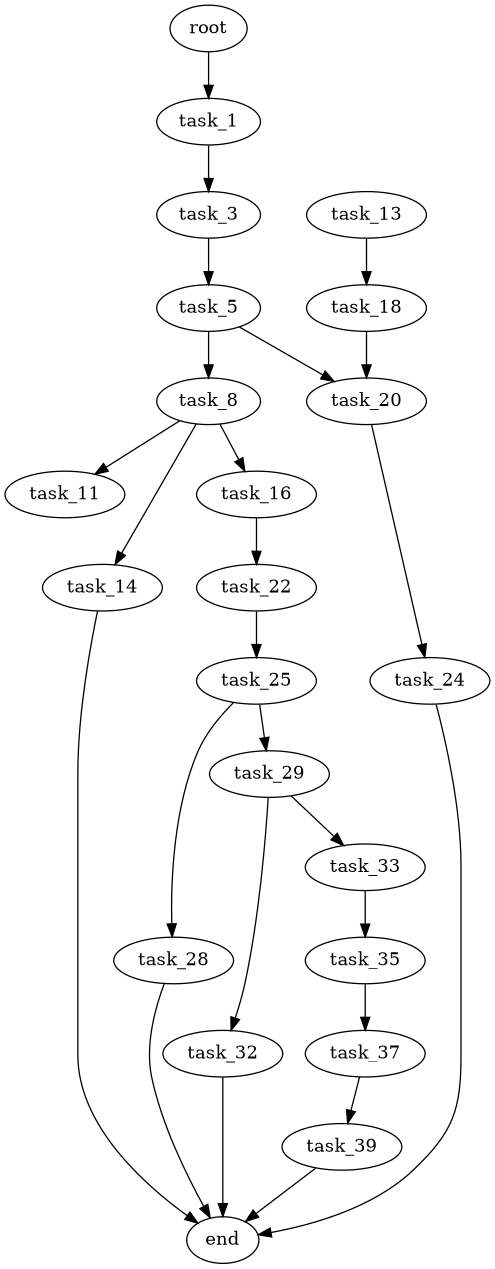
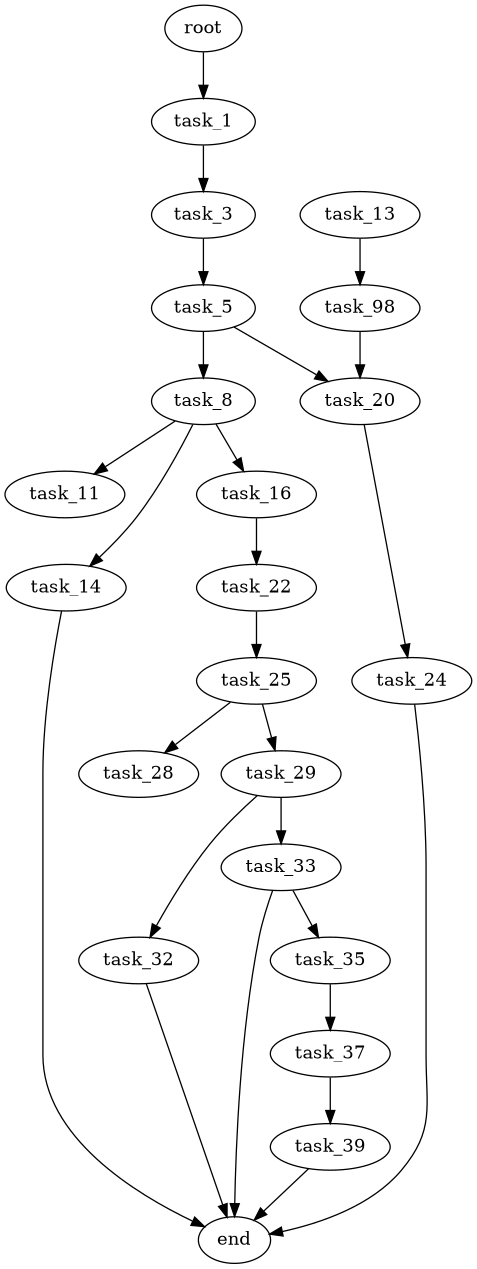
node "task_18": label "task_18" -> "task_98"
edge "task_28" -> "end": now "task_33" -> "end"
